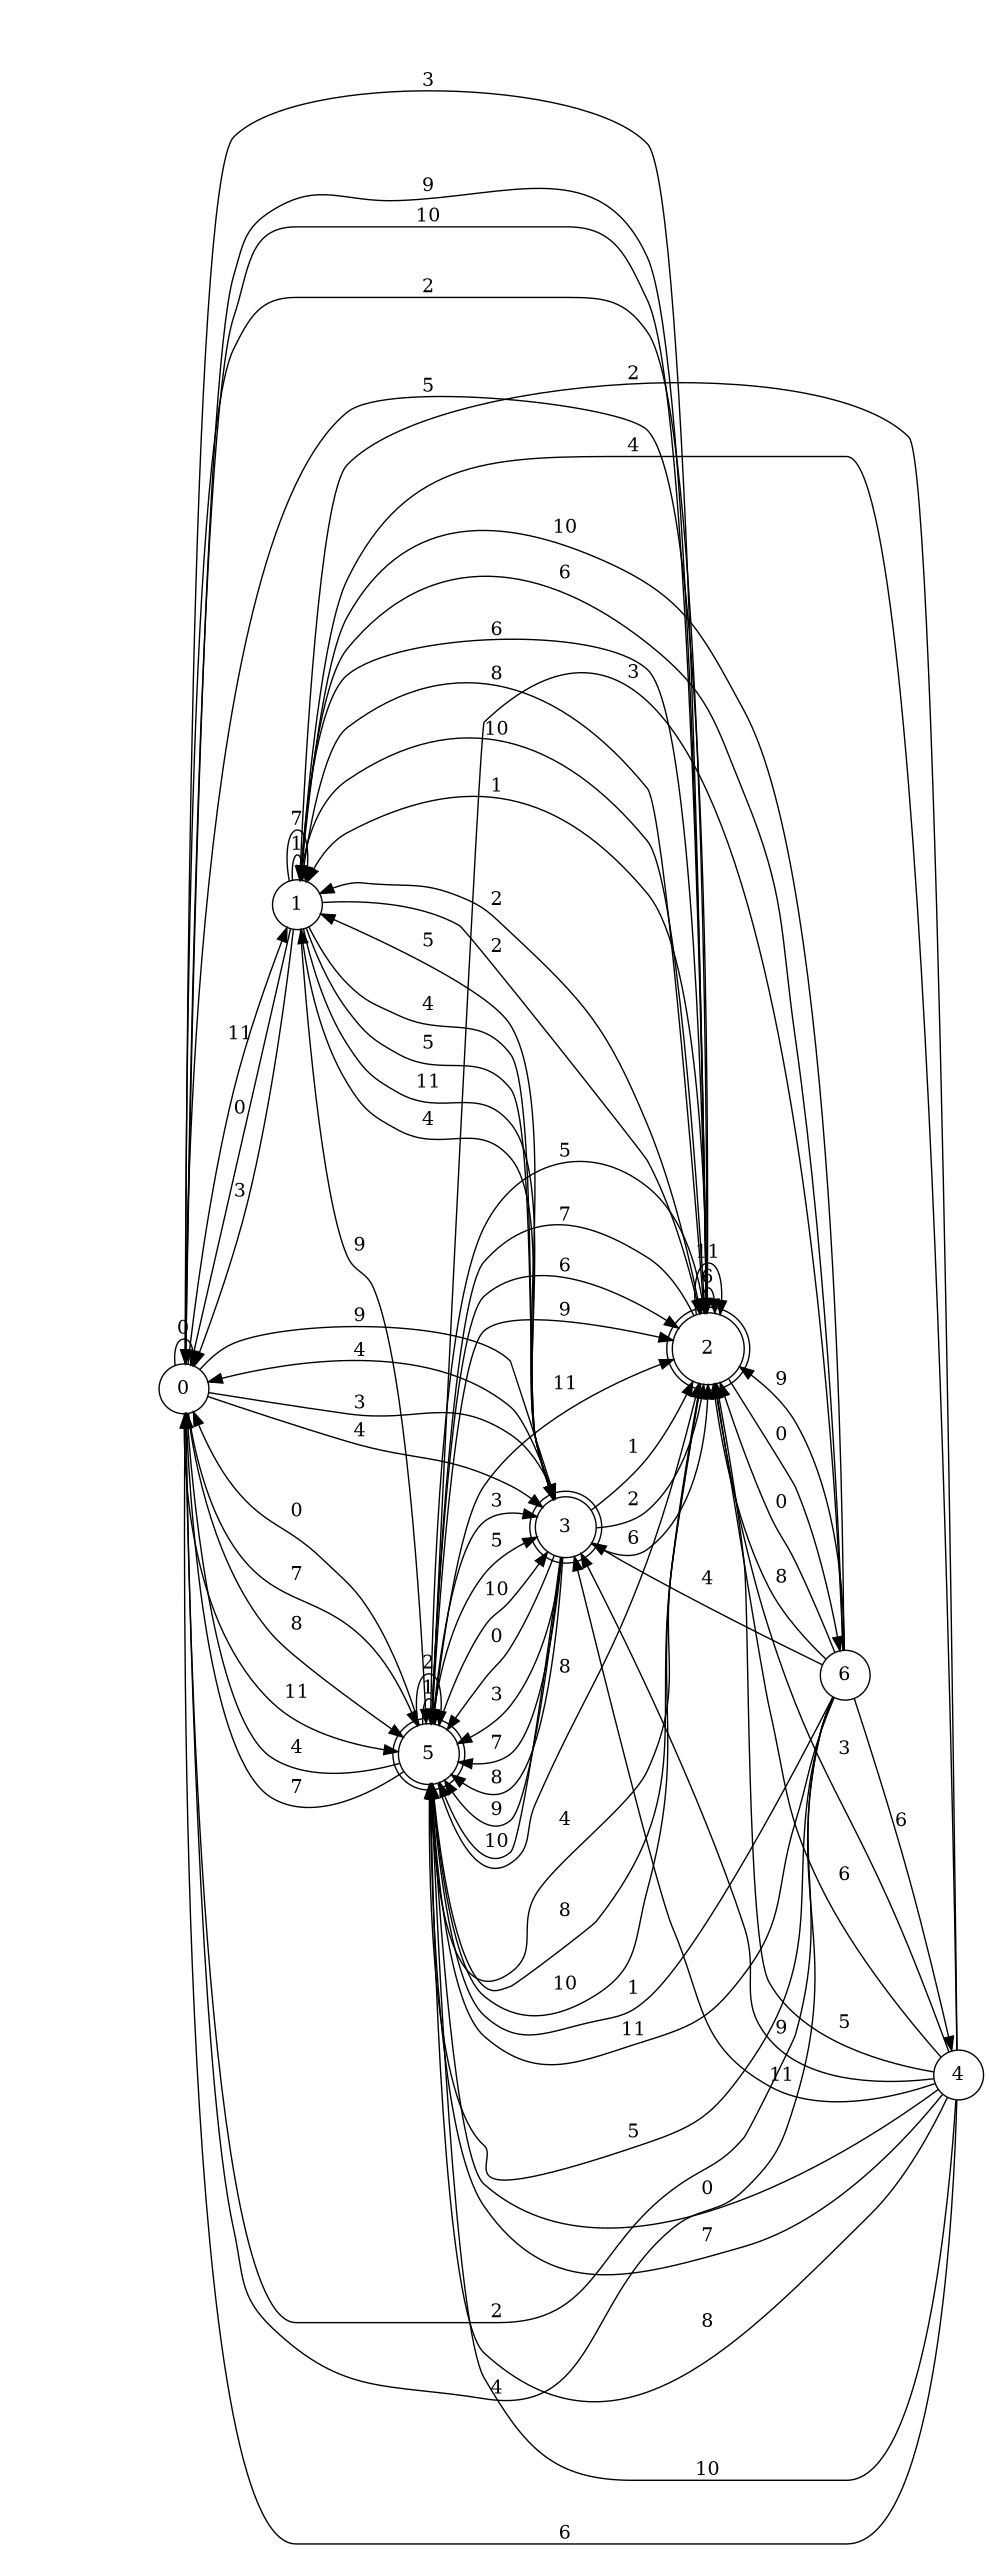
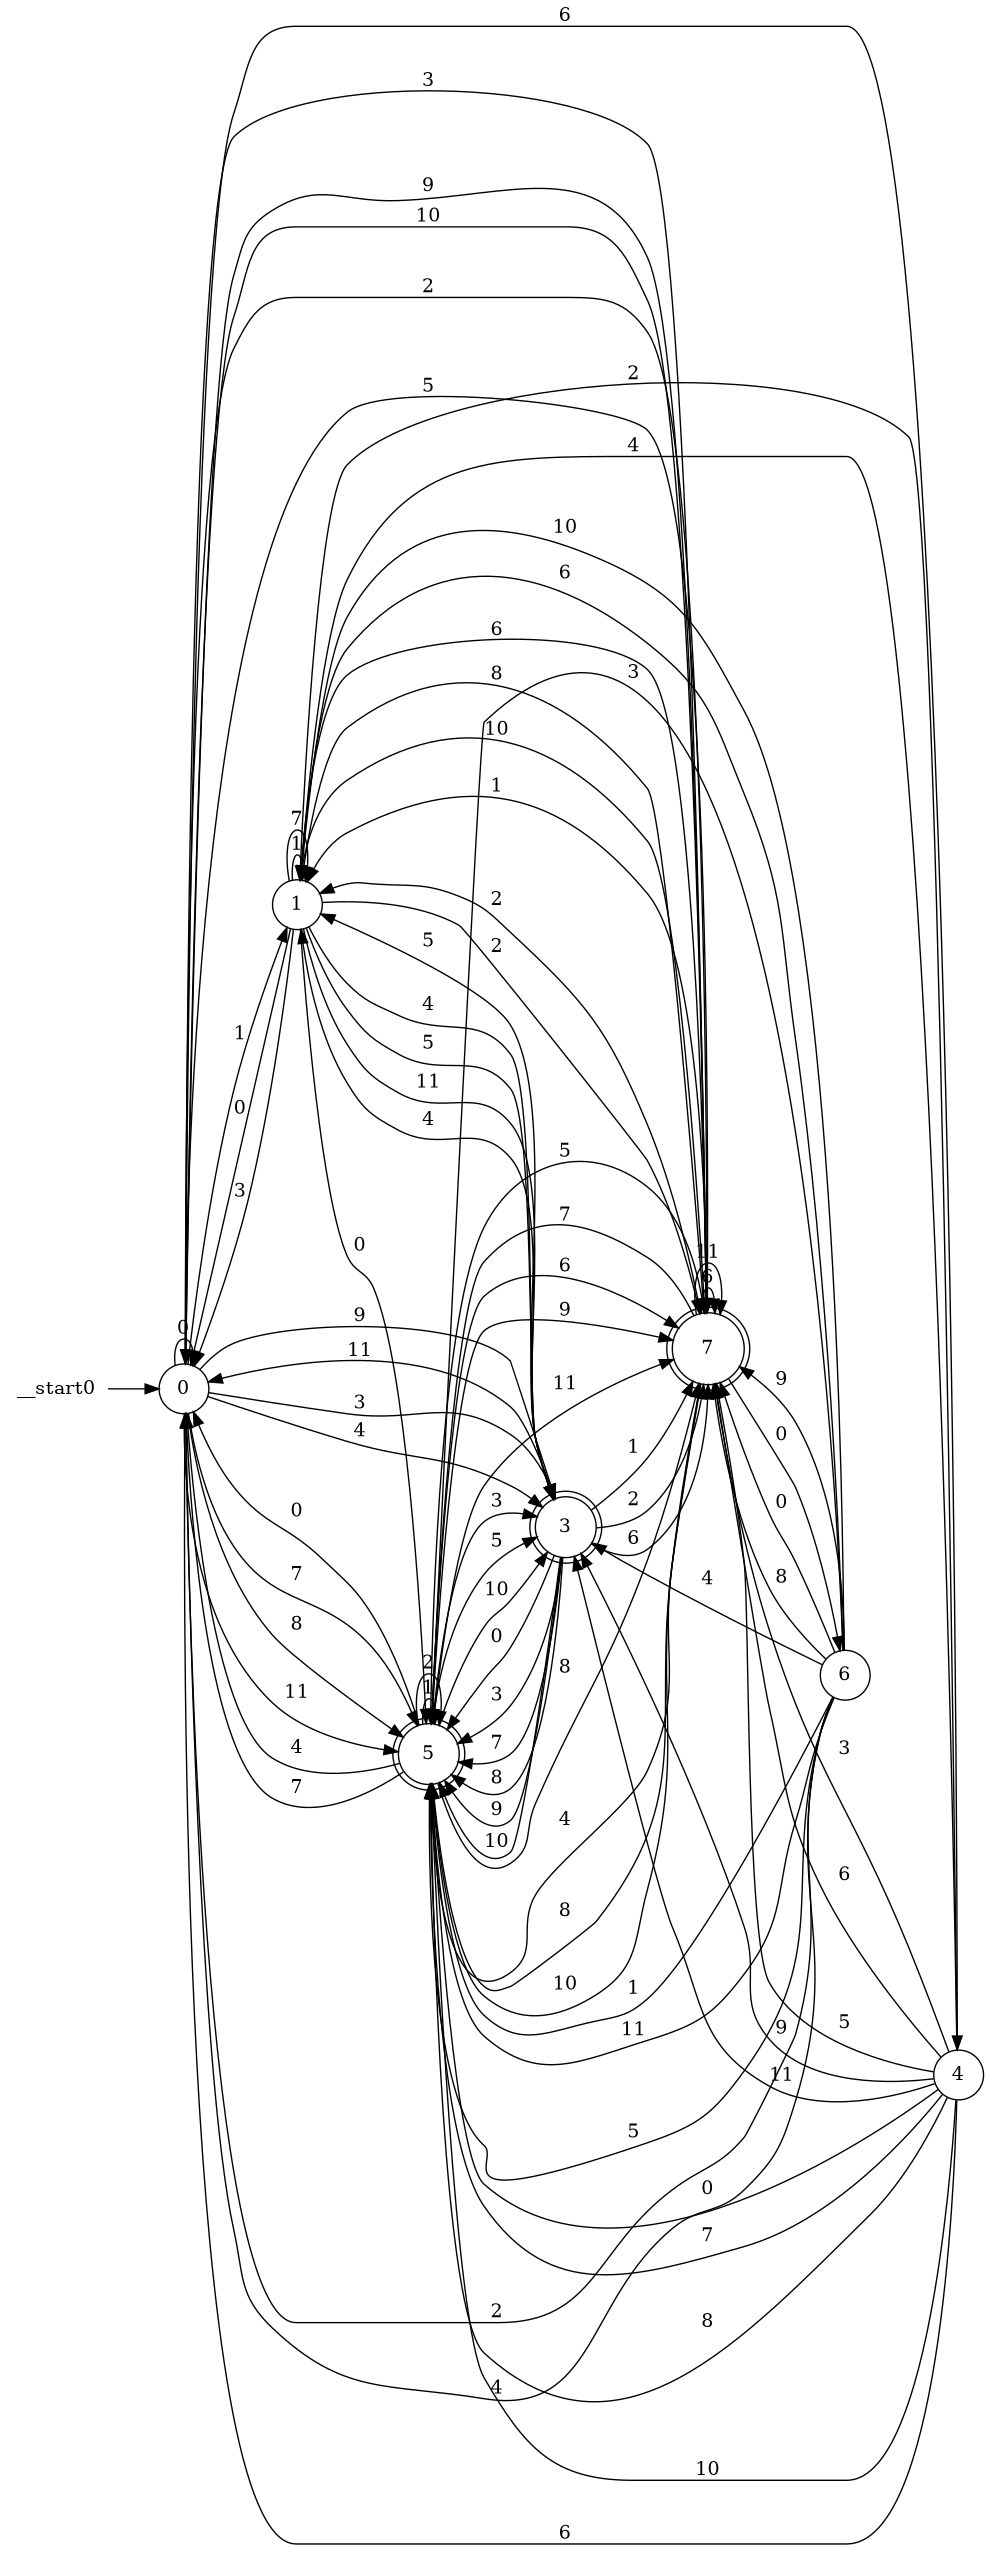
edge "0" -> "1": label "11" -> "1"
edge "1" -> "5": label "9" -> "0"
node "2": label "2" -> "7"
edge "3" -> "0": label "4" -> "11"
node "__start0": added
edge "6" -> "4": now "0" -> "4"
